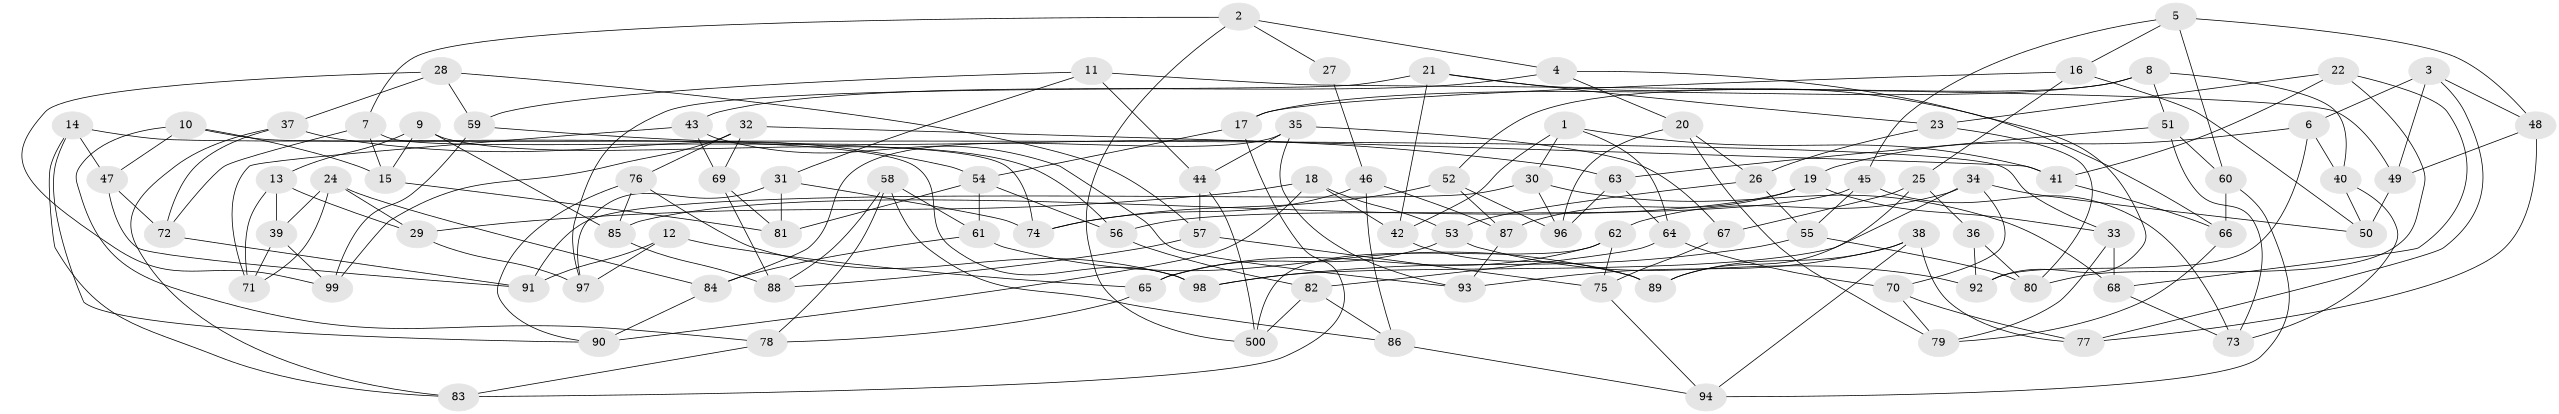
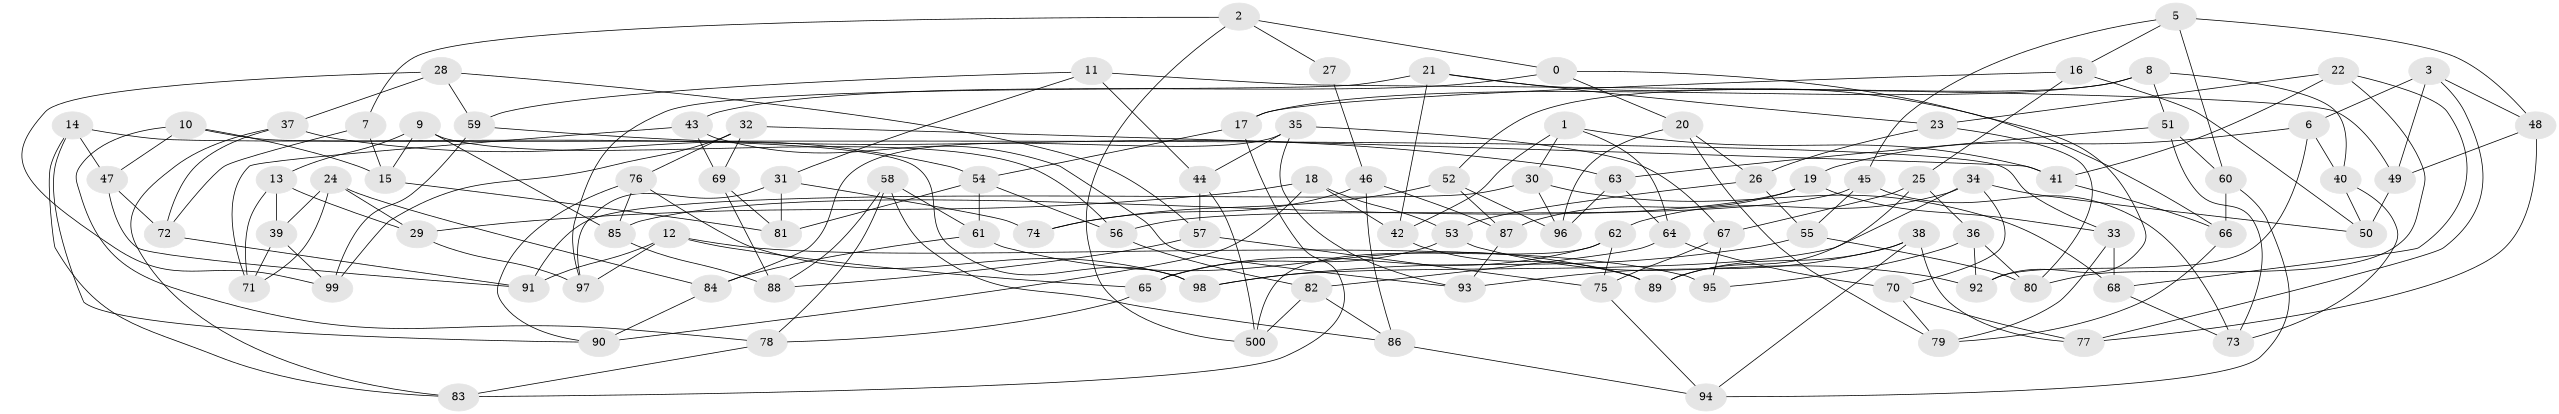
node "4": label "4" -> "0"
edge "7" -- "74": removed
node "95": added
